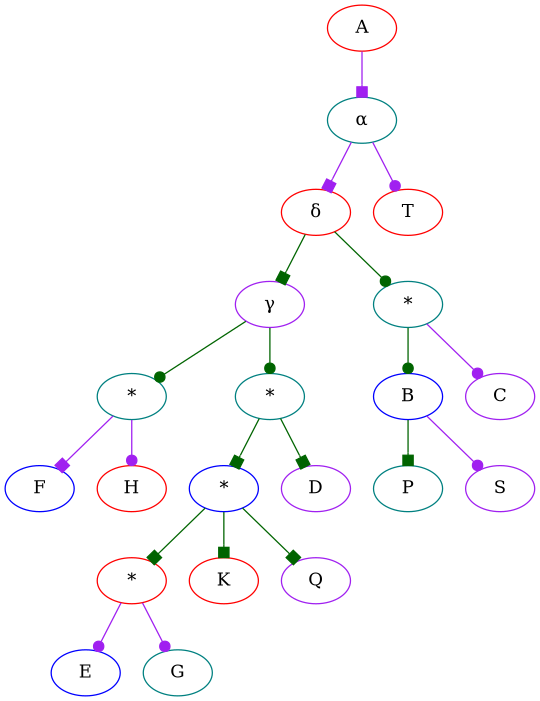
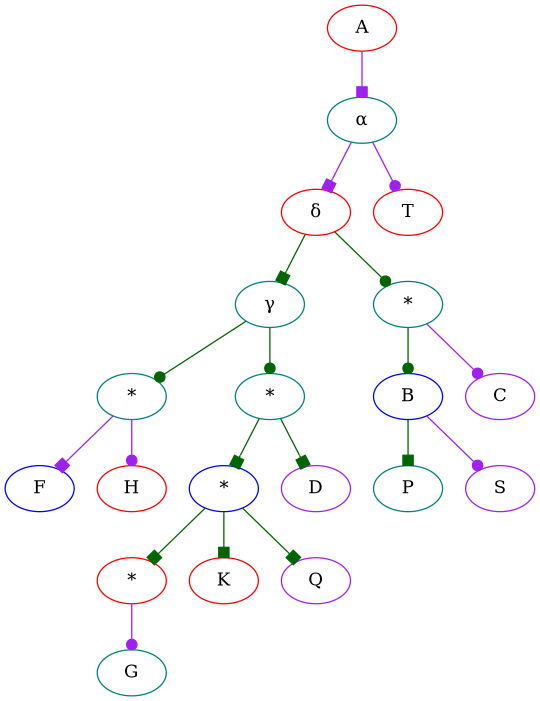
node "γ": color purple -> teal
node "E": removed
